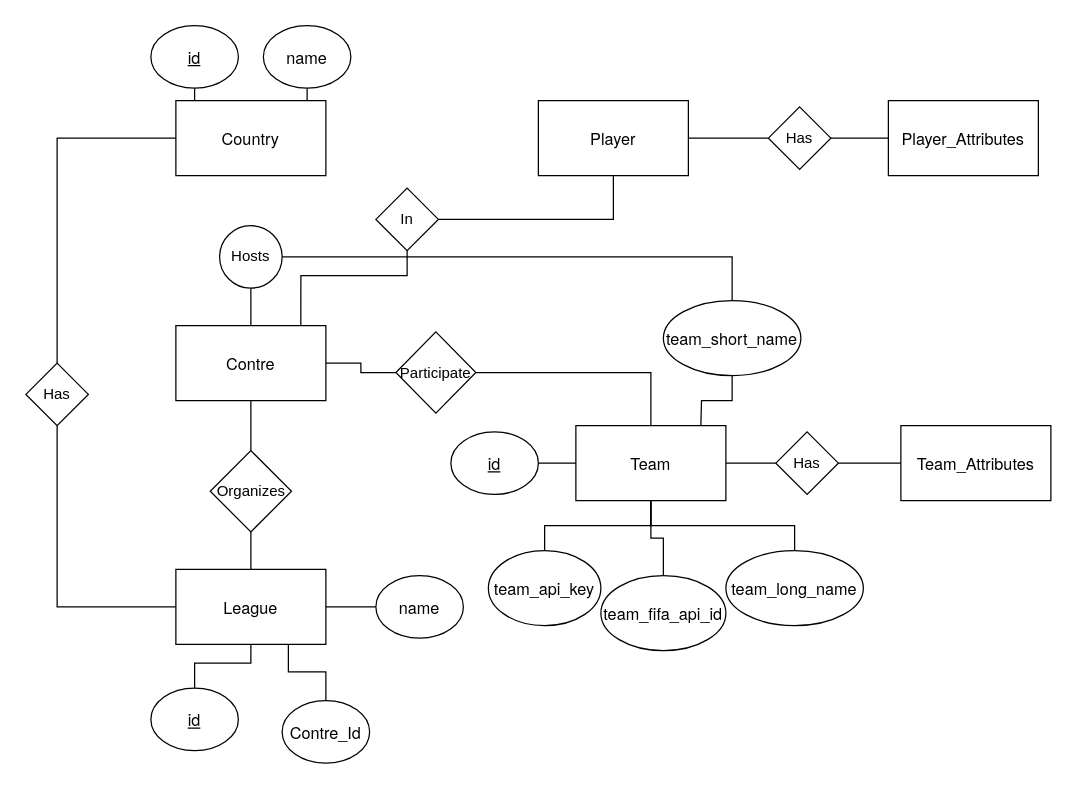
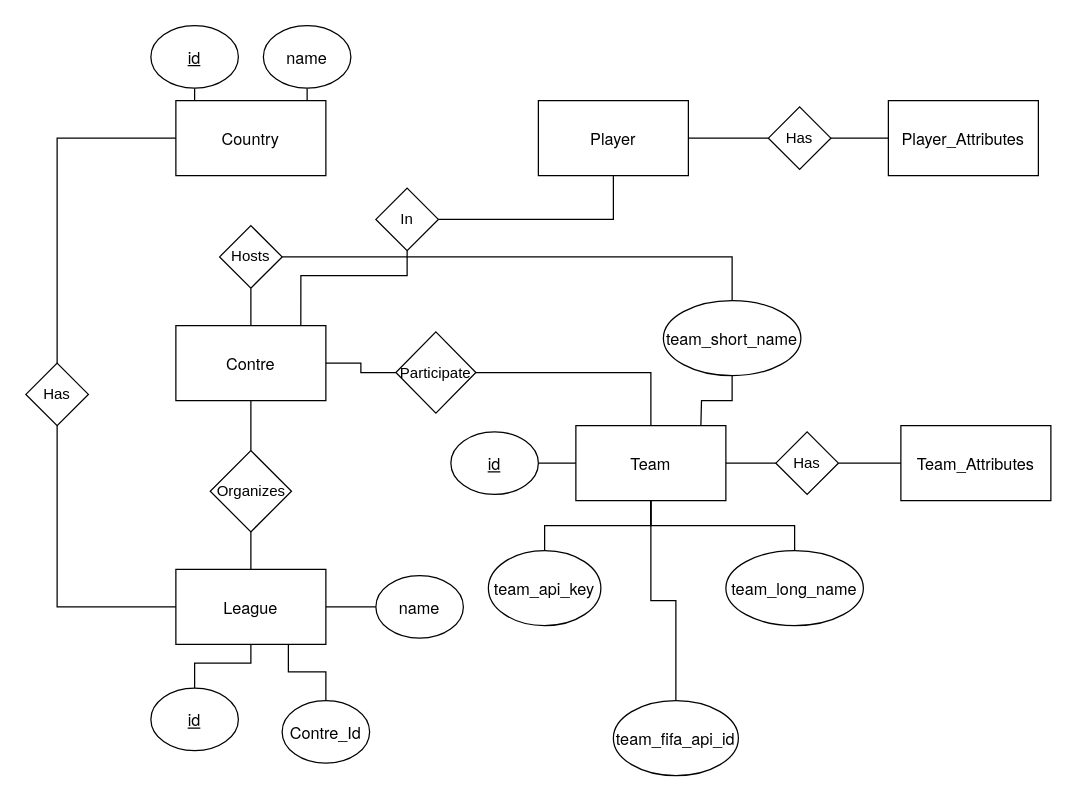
node "Hosts": shape ellipse -> diamond
node "team_fifa_api_id": moved (663, 613) -> (676, 738)
